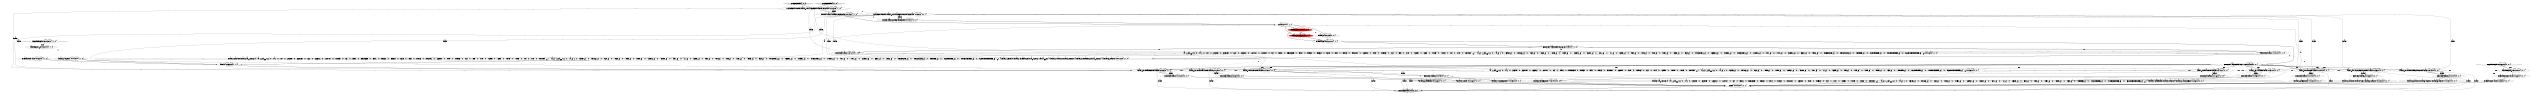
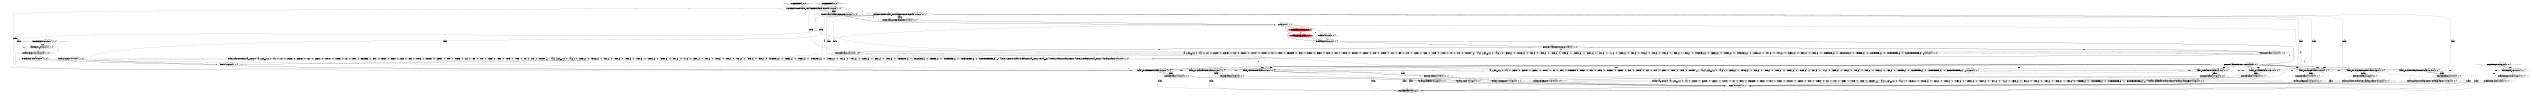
node "_errHandler.reportError(this,re)@@@52@@@['1', '1', '0']": added
